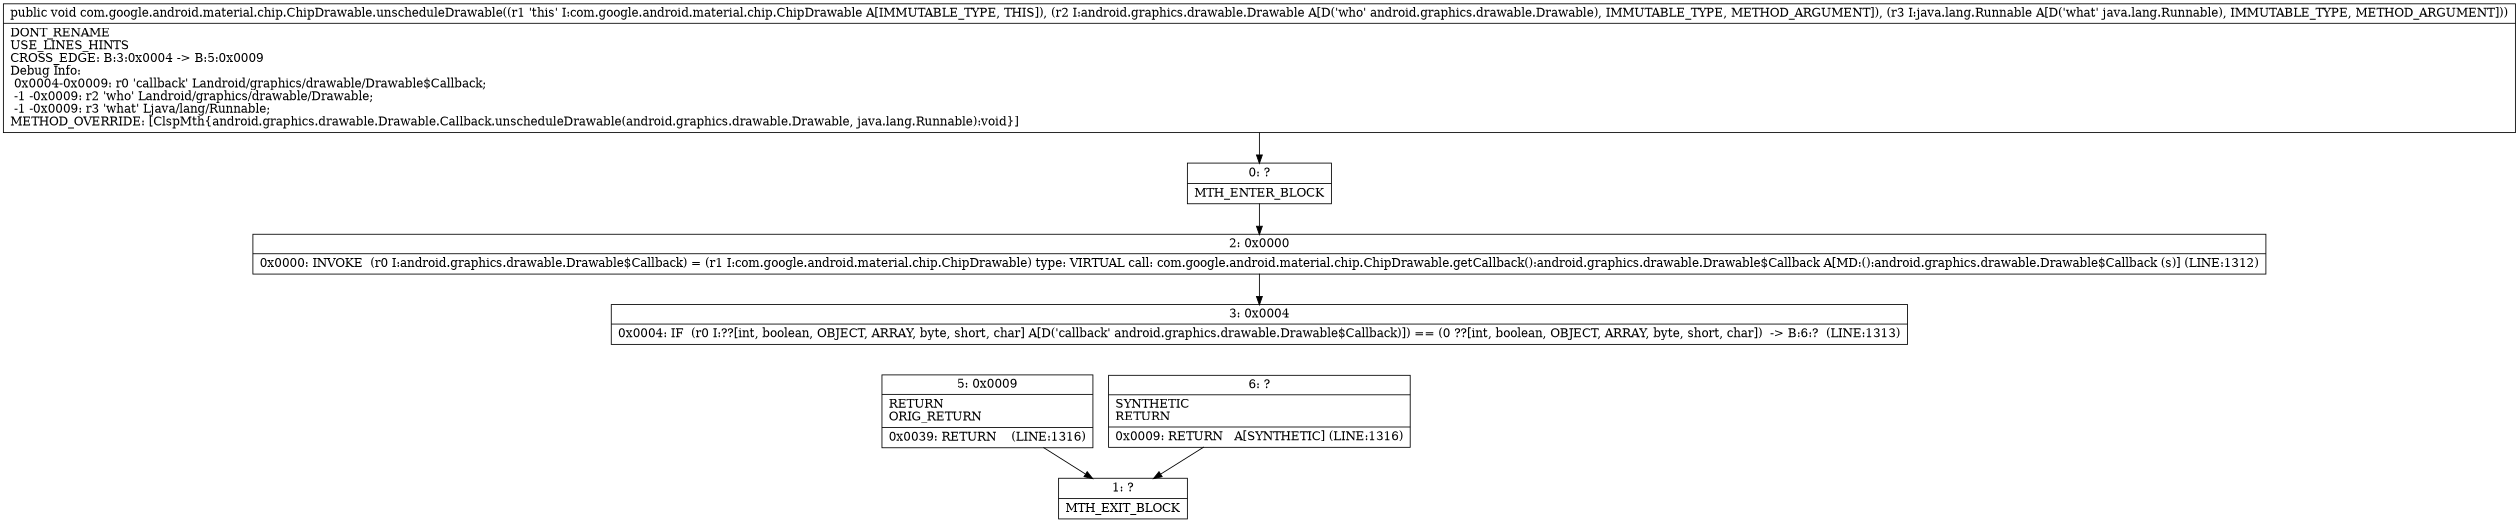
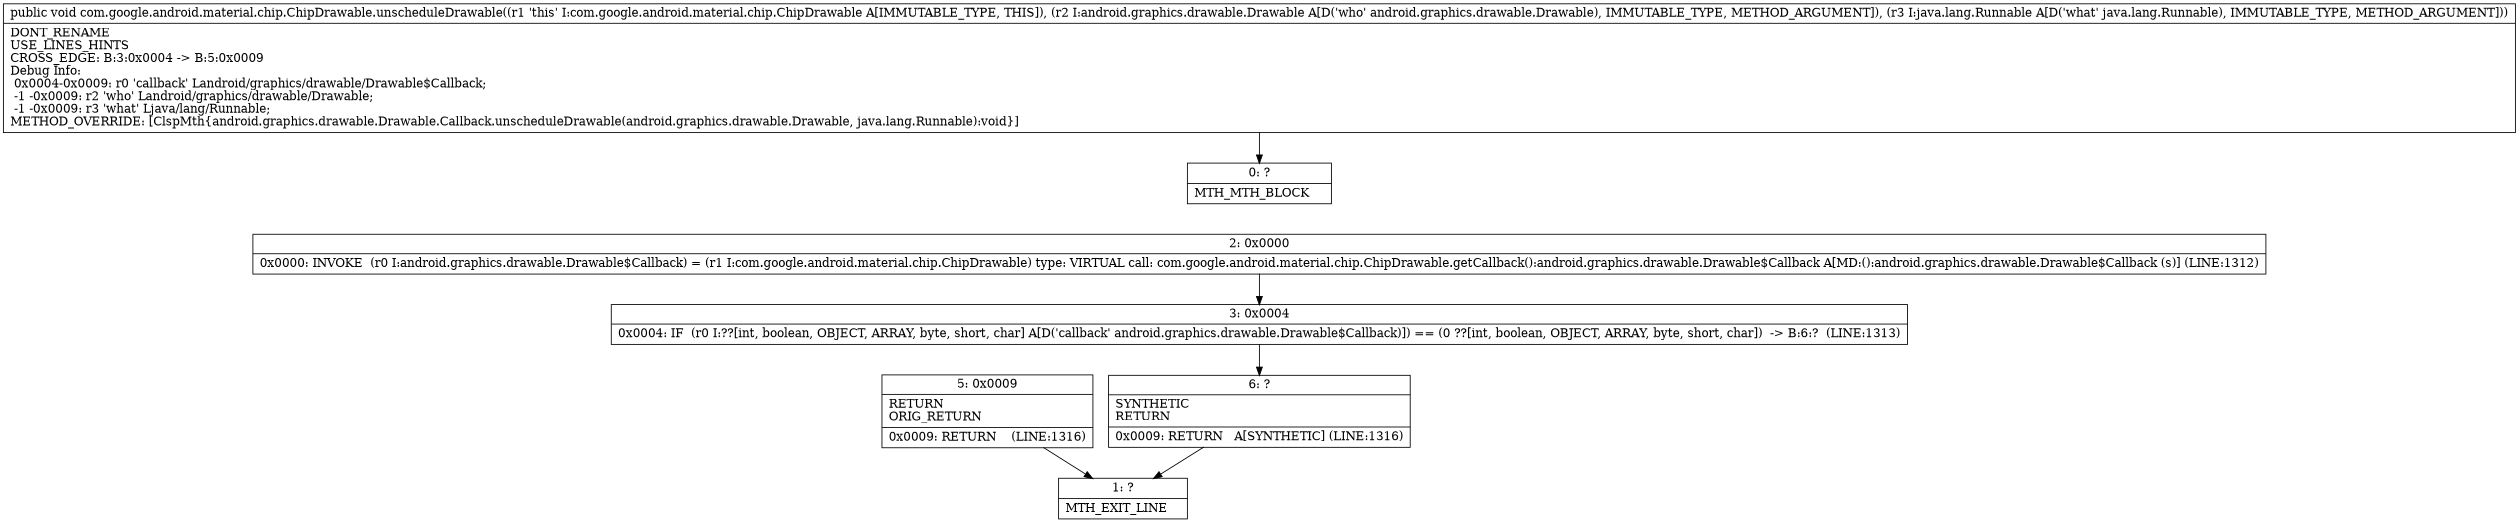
node "0: ?": text "MTH_ENTER_BLOCK" -> "MTH_MTH_BLOCK"
edge "0: ?" -> "2: 0x0000": removed
edge "3: 0x0004" -> "6: ?": added
node "5: 0x0009": text "0x0039: RETURN    (LINE:1316)" -> "0x0009: RETURN    (LINE:1316)"
node "1: ?": text "MTH_EXIT_BLOCK" -> "MTH_EXIT_LINE"
